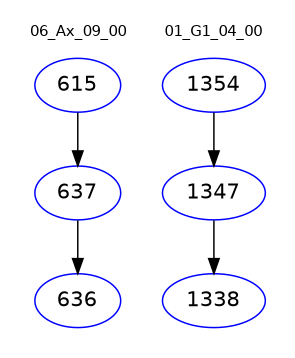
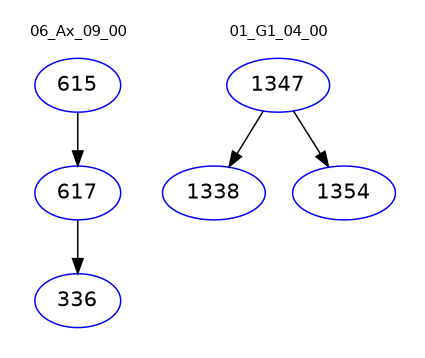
edge "1354" -> "1347": reversed
node "637": label "637" -> "617"
node "636": label "636" -> "336"
